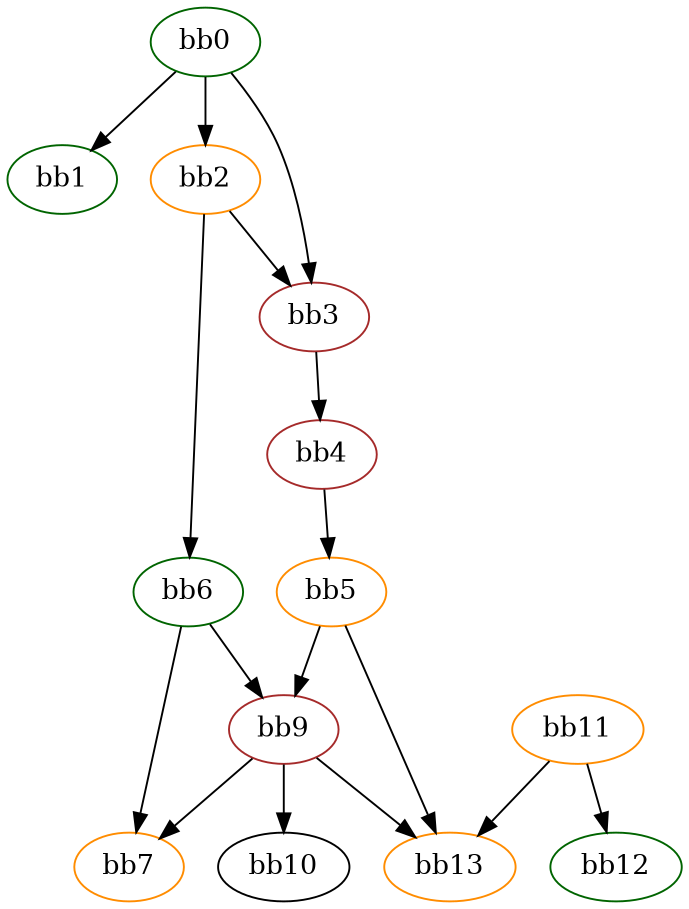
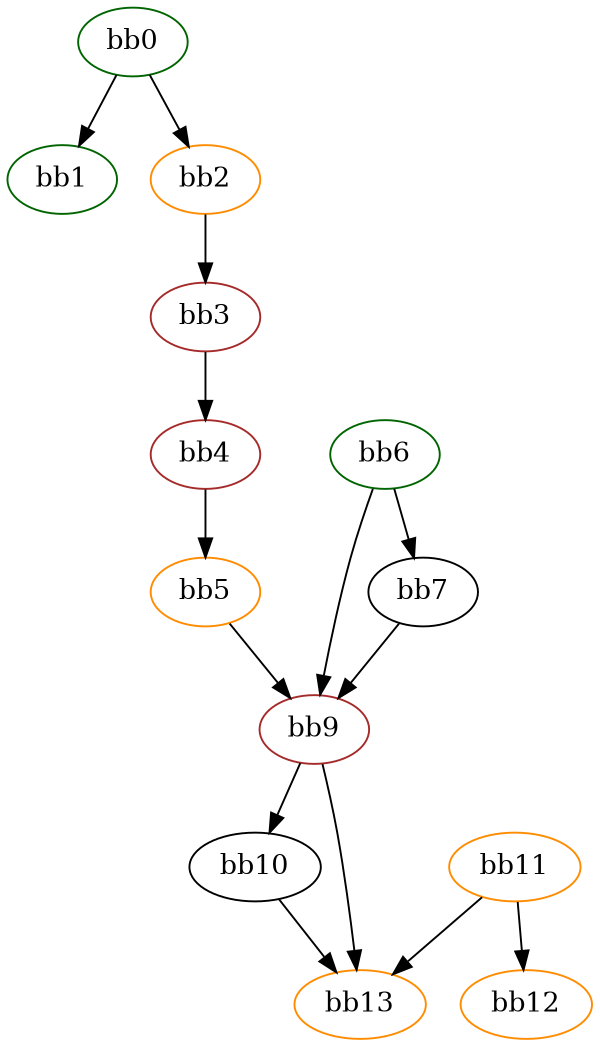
edge "bb0" -> "bb3": removed
edge "bb2" -> "bb6": removed
edge "bb5" -> "bb13": now "bb10" -> "bb13"
edge "bb9" -> "bb7": reversed
node "bb7": color darkorange -> black
node "bb12": color darkgreen -> darkorange
